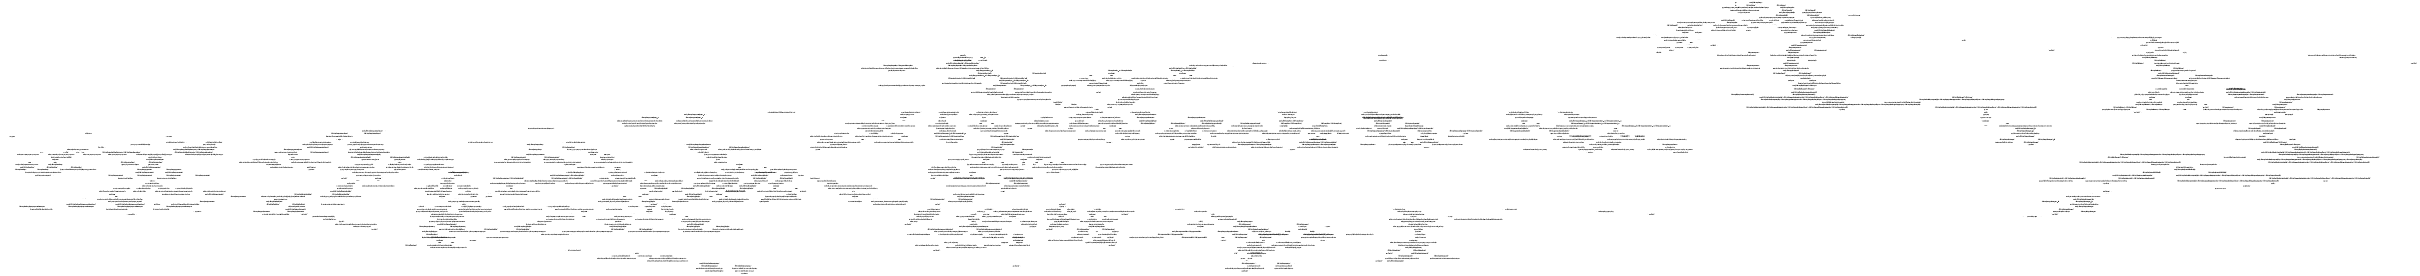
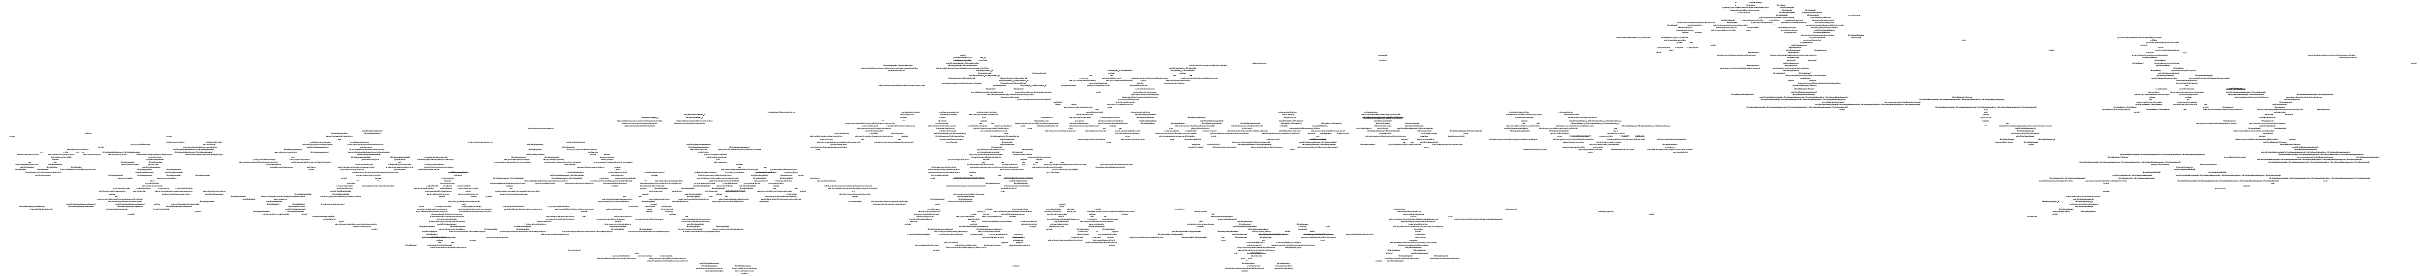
node "Half Light: He's about to blow his fuse.": removed
node "Authority: This is the only opinion he cares for.": removed
node "Jump to: [TASK.advanced_ballistics_analysis_done]": added
